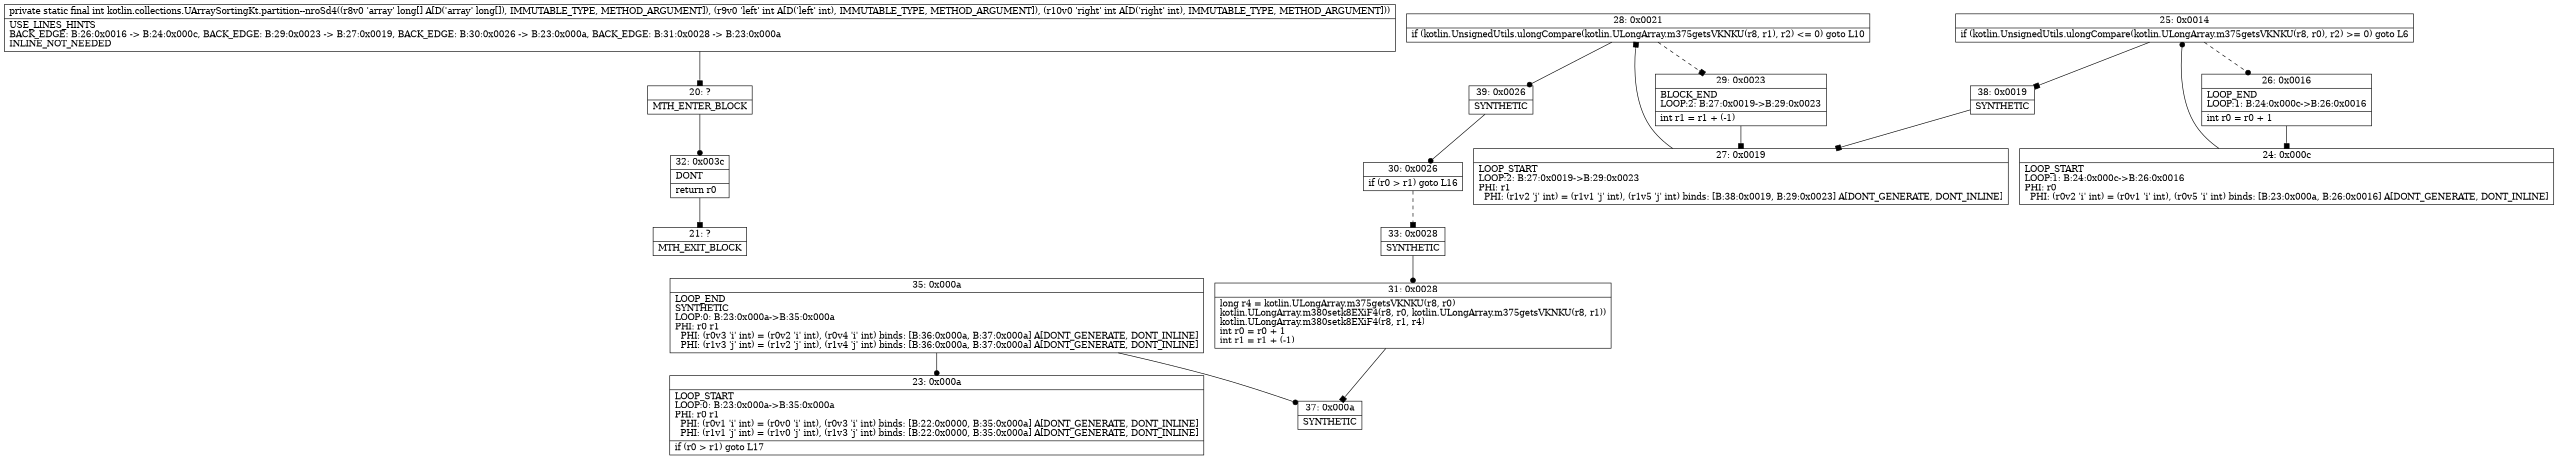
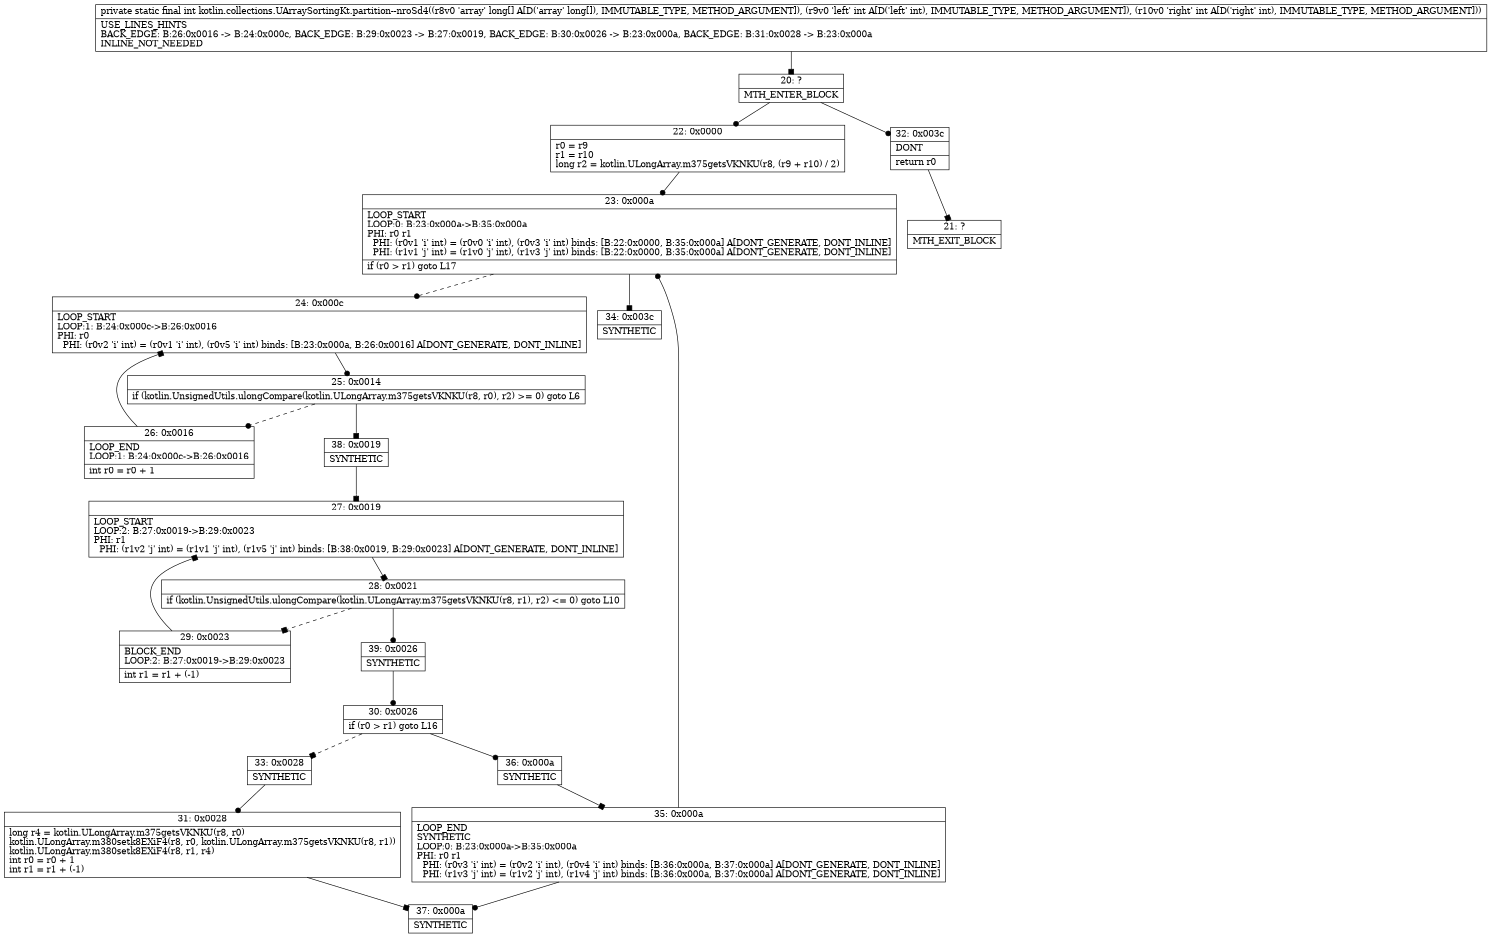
node "22: 0x0000": added
edge "23: 0x000a" -> "24: 0x000c": added
node "34: 0x003c": added
node "36: 0x000a": added
